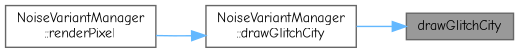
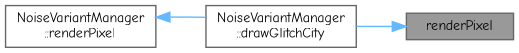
node "drawGlitchCity": label "drawGlitchCity" -> "renderPixel"
edge "NoiseVariantManager ::renderPixel" -> "NoiseVariantManager ::drawGlitchCity": reversed
